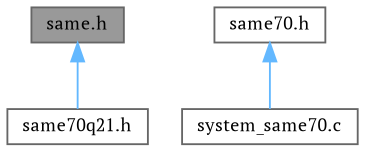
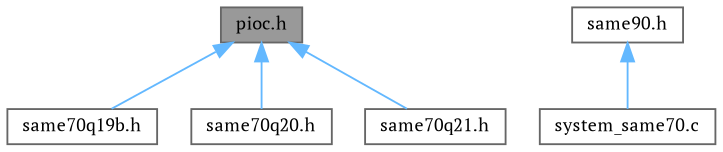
node "same.h": label "same.h" -> "pioc.h"
node "same70.h": label "same70.h" -> "same90.h"
node "same70q19b.h": added
node "same70q20.h": added
